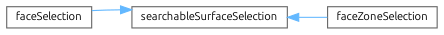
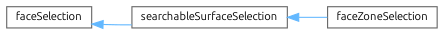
edge "faceSelection" -> "searchableSurfaceSelection": reversed
